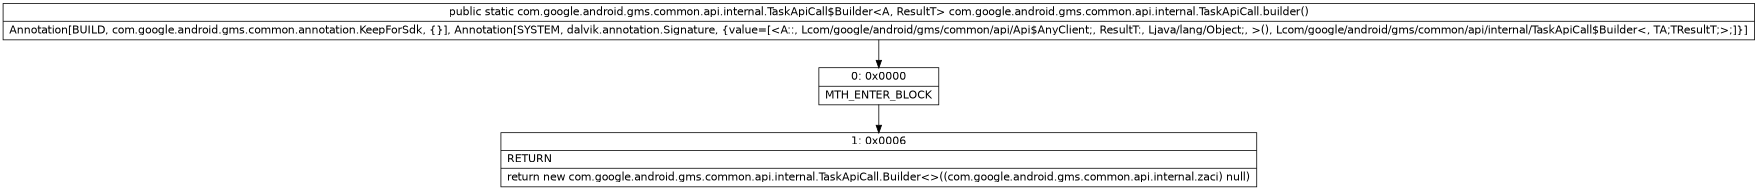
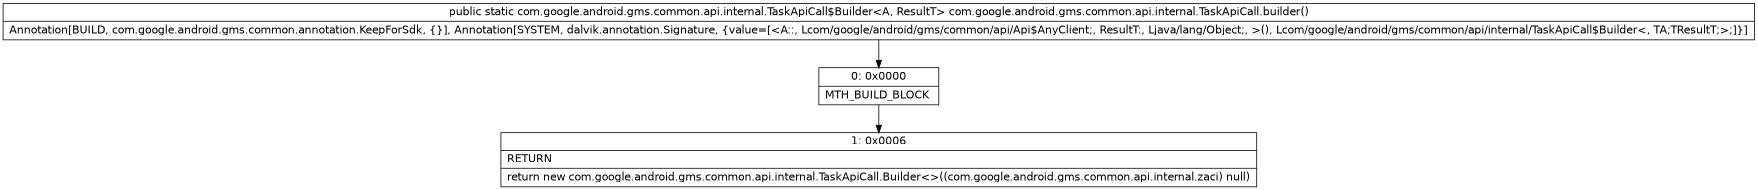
node "0: 0x0000": text "MTH_ENTER_BLOCK" -> "MTH_BUILD_BLOCK"
